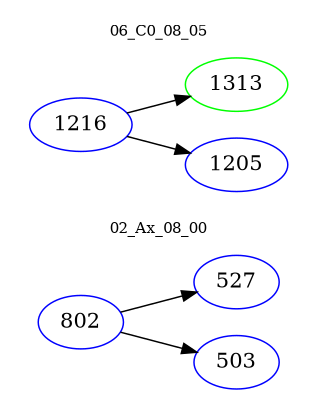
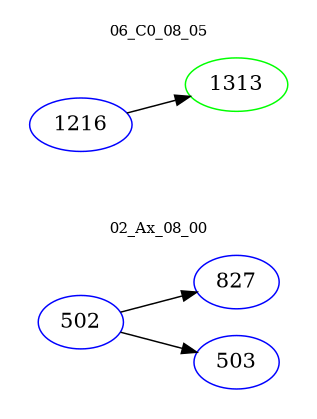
node "1205": removed
node "527": label "527" -> "827"
node "802": label "802" -> "502"
